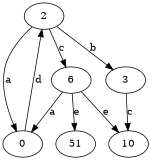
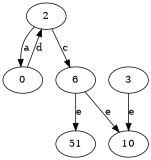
edge "2" -> "3": removed, label "b"
edge "6" -> "0": removed, label "a"
edge "3" -> "10": label "c" -> "e"
